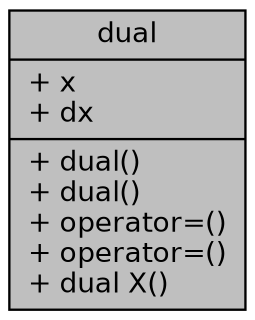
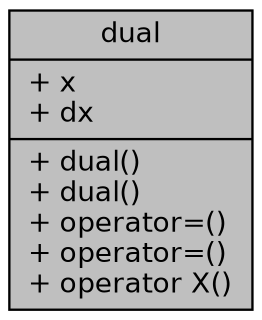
node "dual": text "+ dual X()" -> "+ operator X()"
